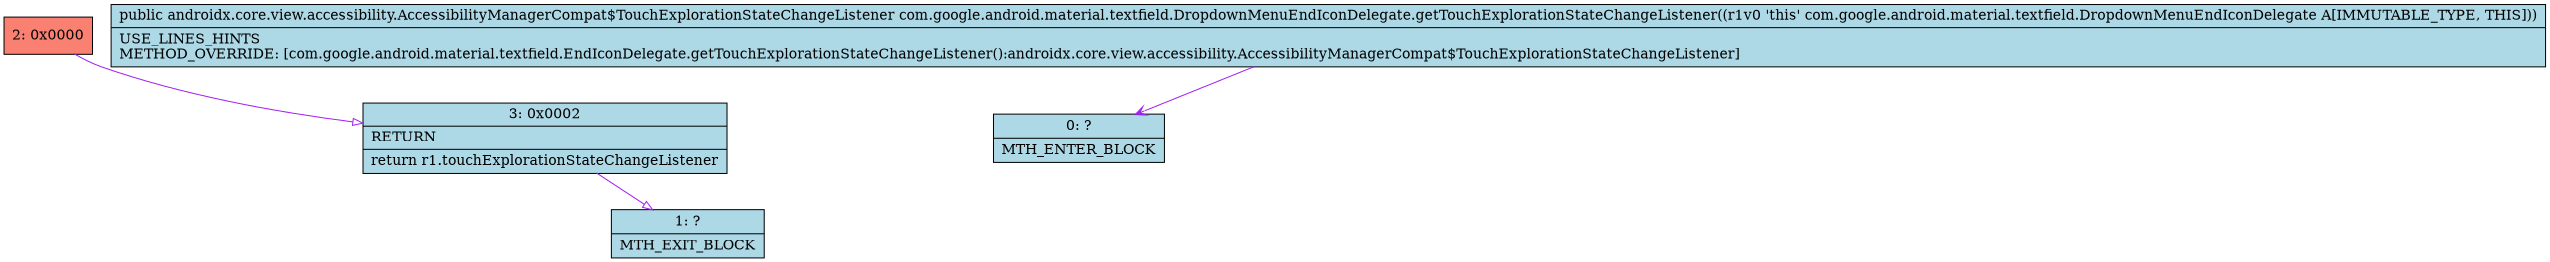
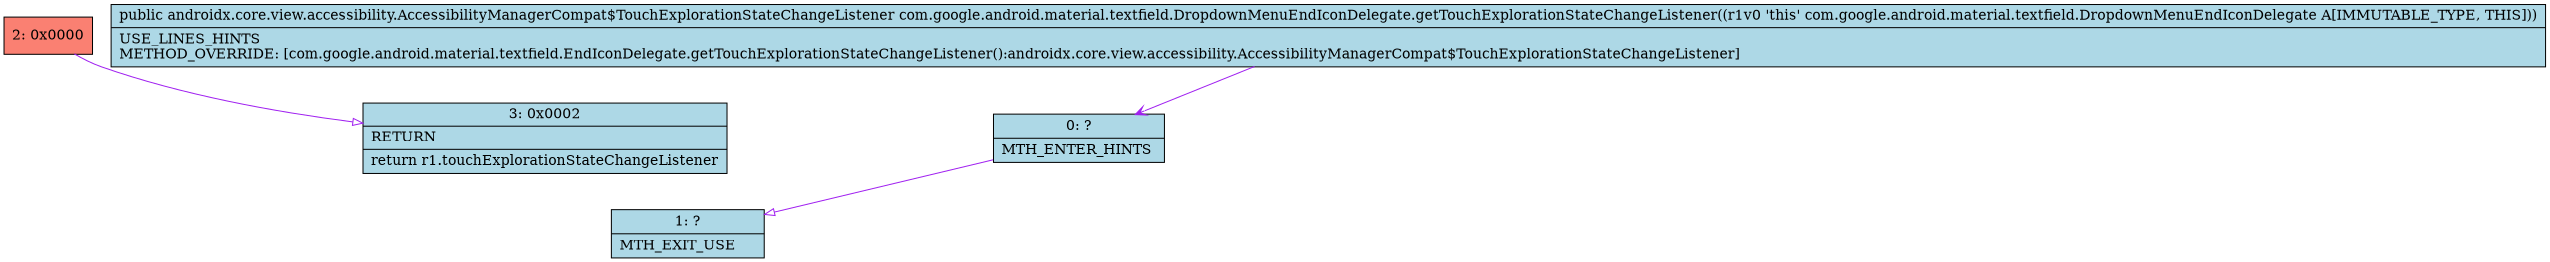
node "0: ?": text "MTH_ENTER_BLOCK" -> "MTH_ENTER_HINTS"
edge "3: 0x0002" -> "1: ?": now "0: ?" -> "1: ?"
node "1: ?": text "MTH_EXIT_BLOCK" -> "MTH_EXIT_USE"
